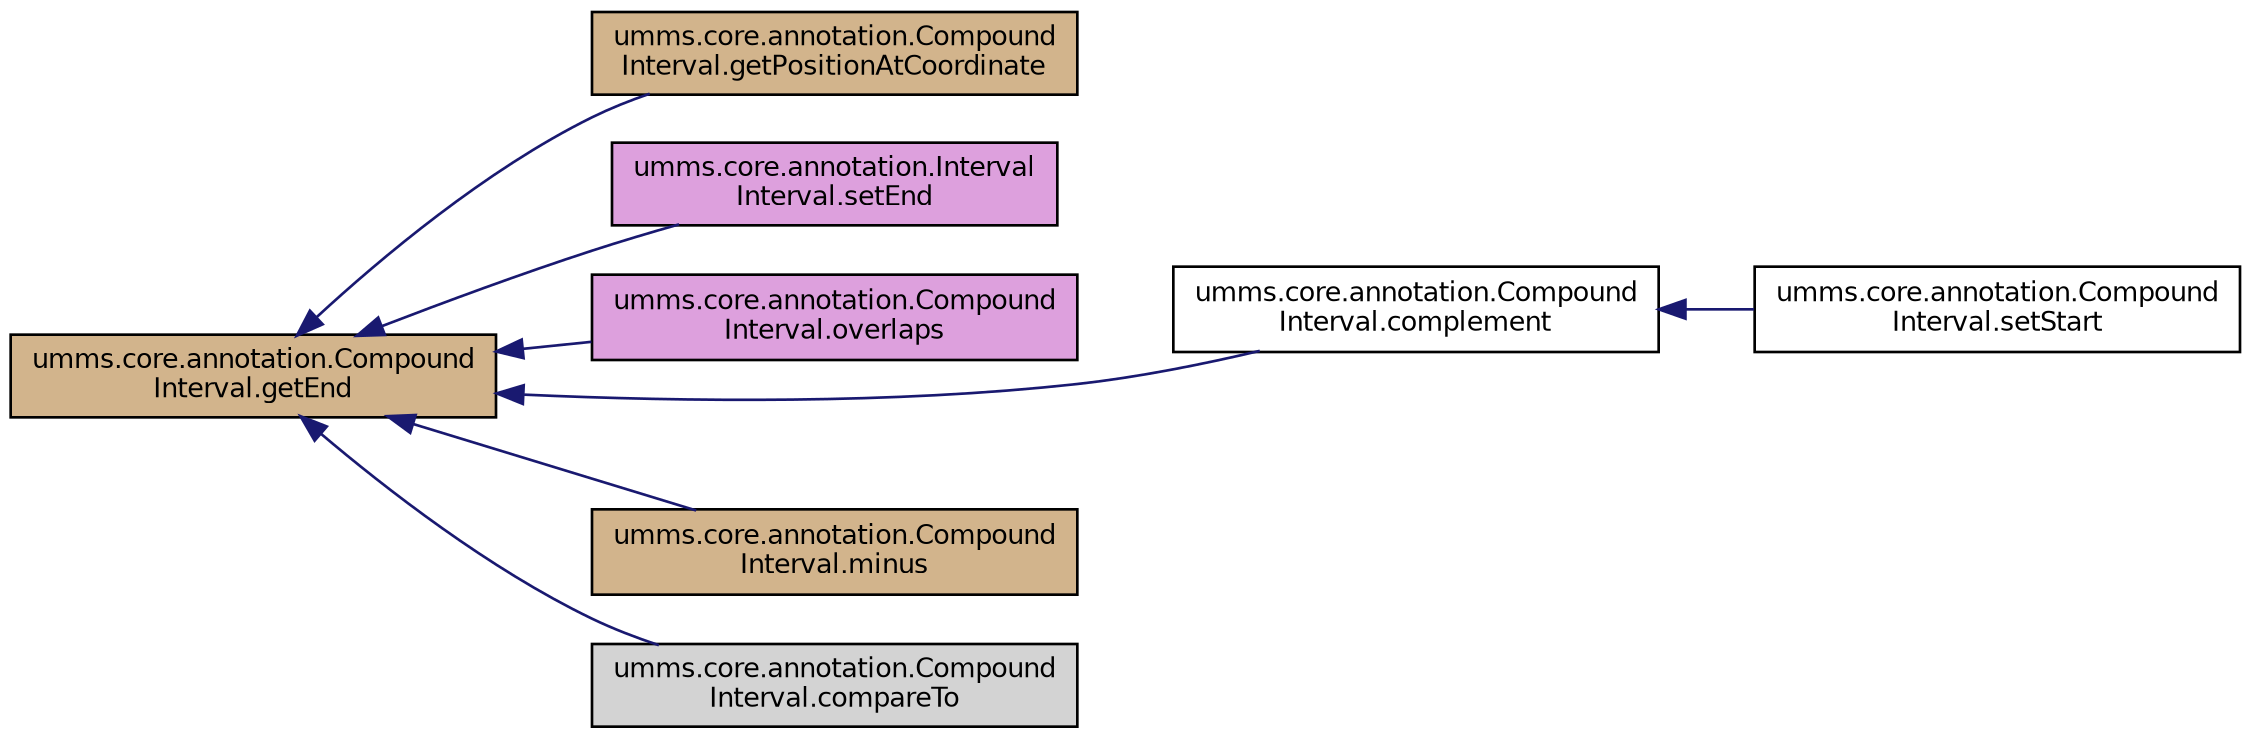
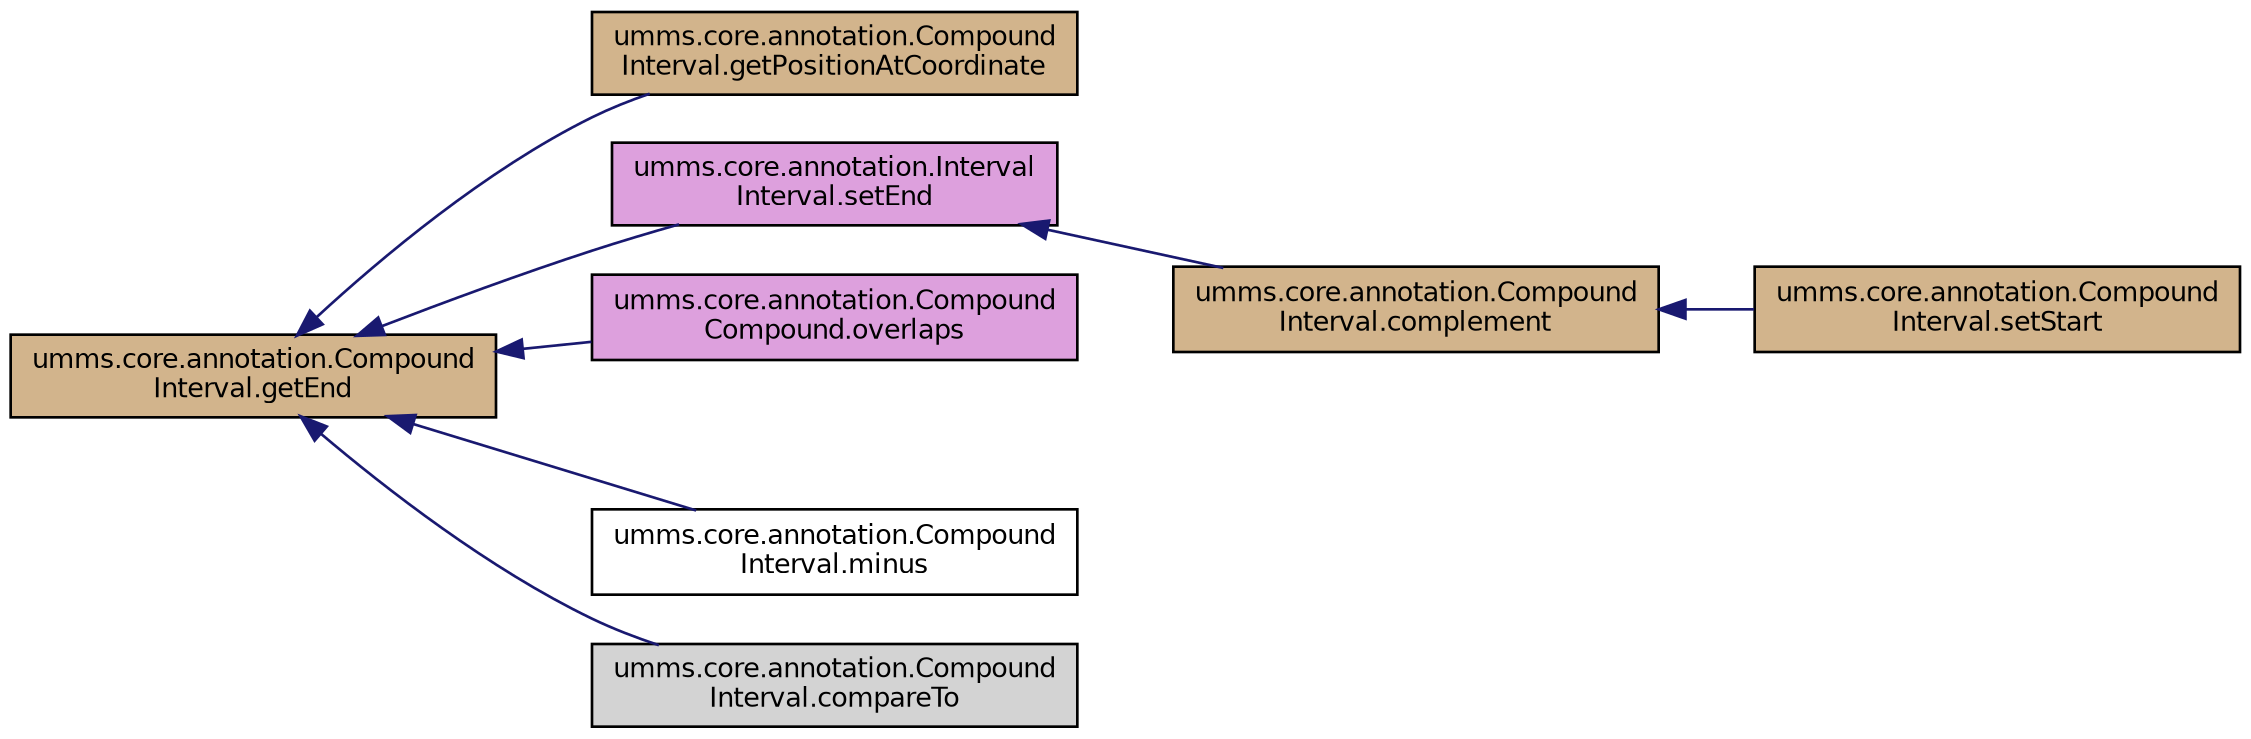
node "umms.core.annotation.Compound Interval.complement": fillcolor white -> tan
node "umms.core.annotation.Compound Interval.setStart": fillcolor white -> tan
node "umms.core.annotation.Compound Interval.overlaps": label "umms.core.annotation.Compound Interval.overlaps" -> "umms.core.annotation.Compound Compound.overlaps"
edge "umms.core.annotation.Compound Interval.complement" -> "umms.core.annotation.Compound Interval.getEnd": now "umms.core.annotation.Compound Interval.complement" -> "umms.core.annotation.Interval Interval.setEnd"
node "umms.core.annotation.Compound Interval.minus": fillcolor tan -> white
